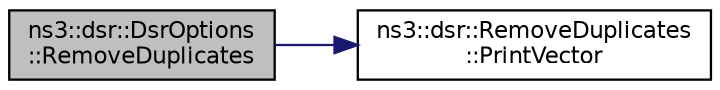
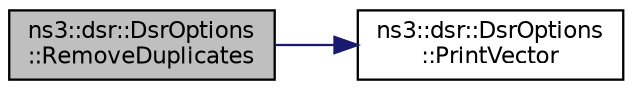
node "ns3::dsr::RemoveDuplicates ::PrintVector": label "ns3::dsr::RemoveDuplicates ::PrintVector" -> "ns3::dsr::DsrOptions ::PrintVector"
